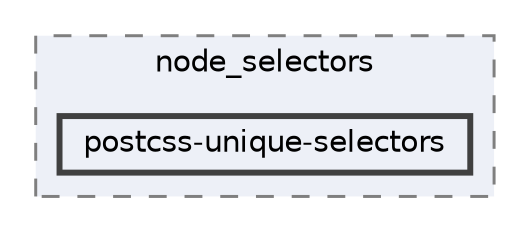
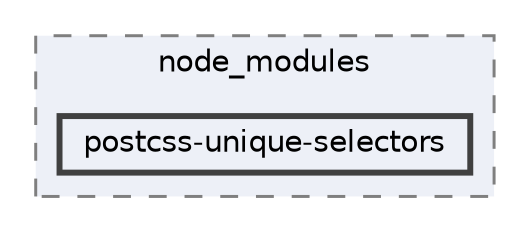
cluster "node_selectors": label "node_selectors" -> "node_modules"
